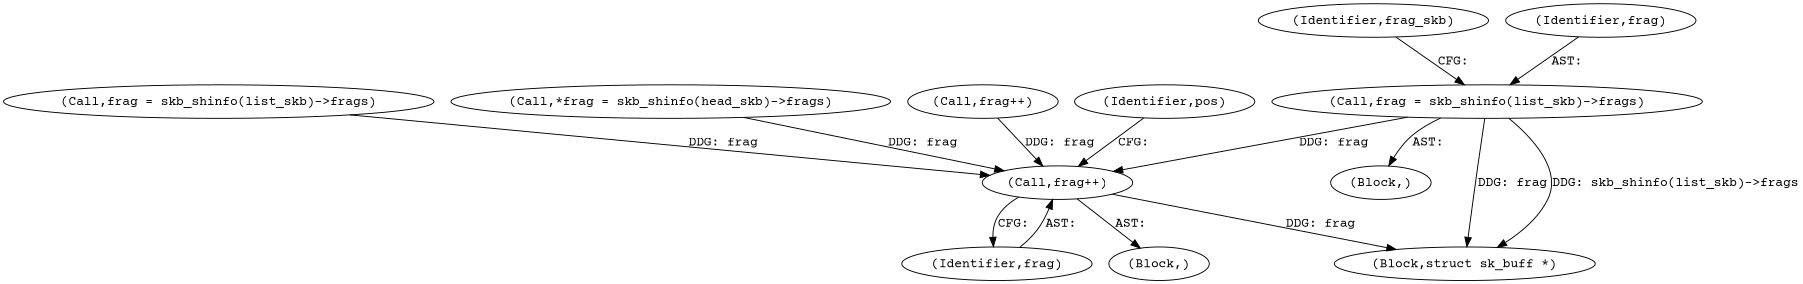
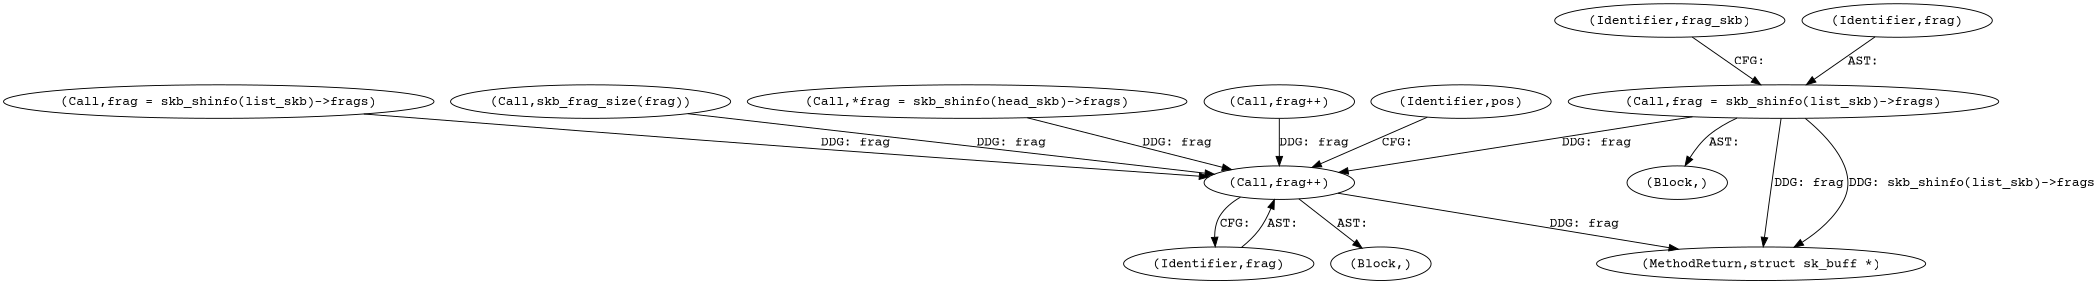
node "(Call,skb_frag_size(frag))": added
node "(Block,struct sk_buff *)": label "(Block,struct sk_buff *)" -> "(MethodReturn,struct sk_buff *)"
